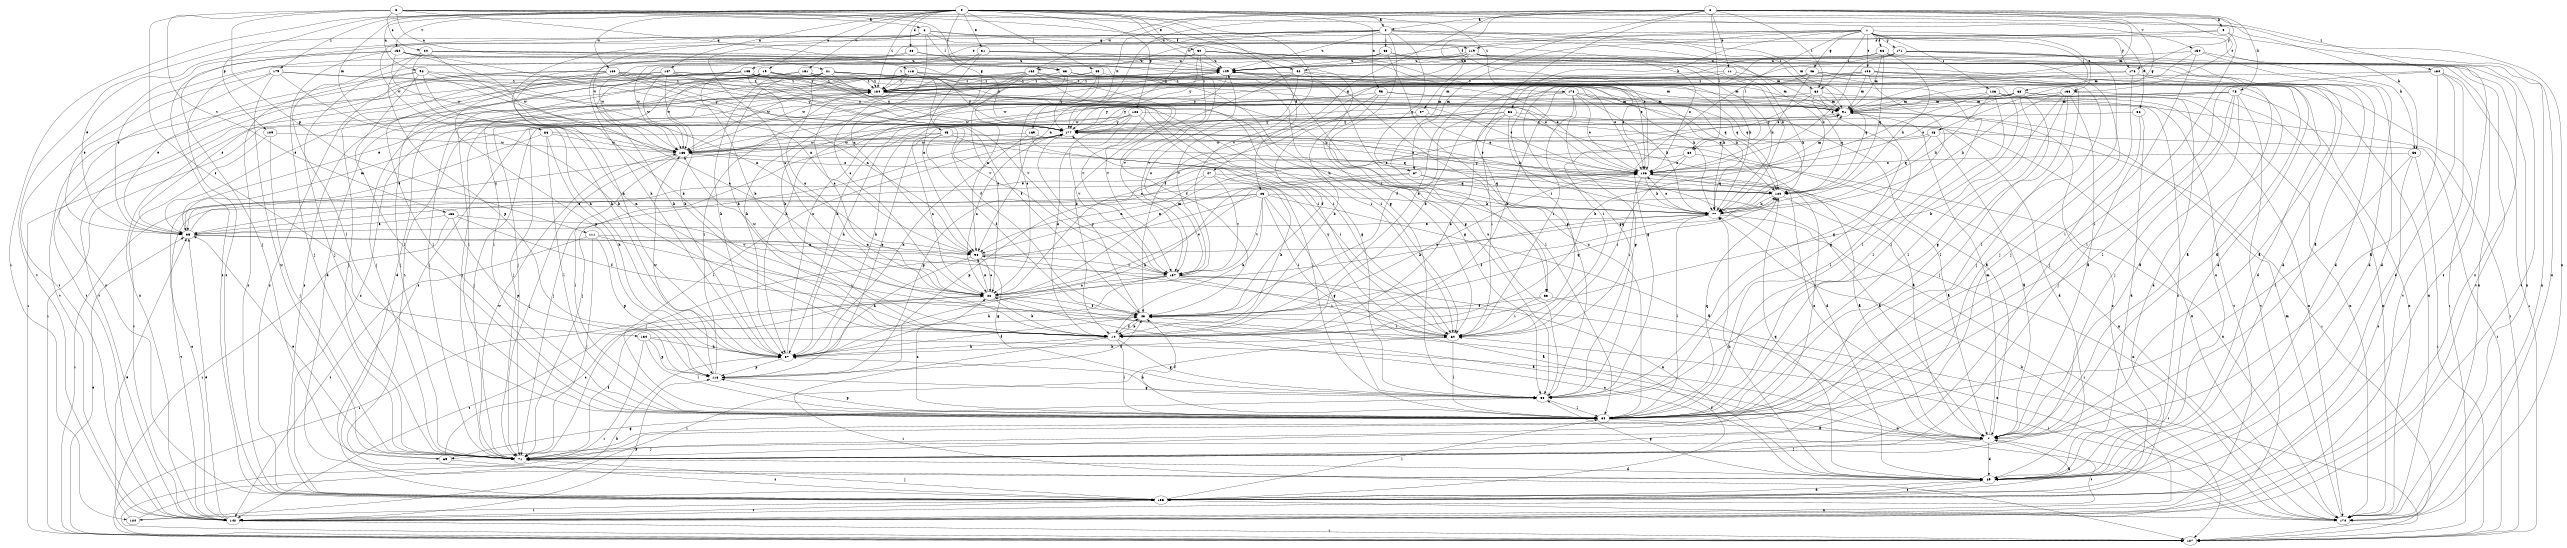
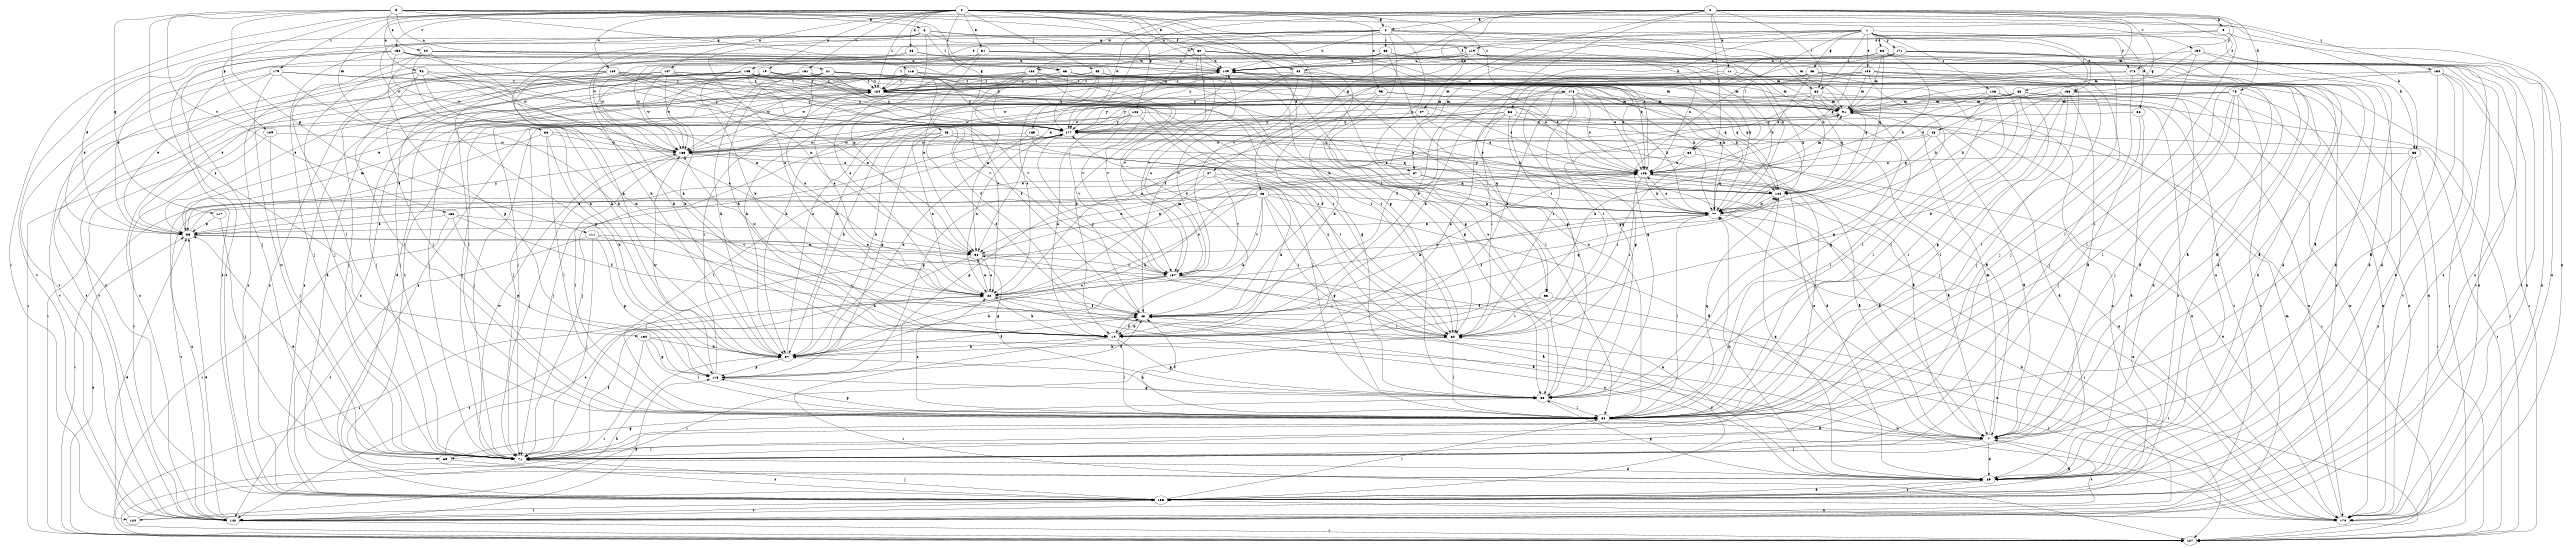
edge "83" -> "14": removed, label "b"
node "117": added
edge "65" -> "135": added, label "s"
edge "19" -> "84": removed, label "l"
